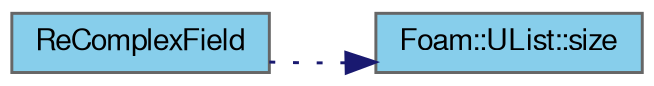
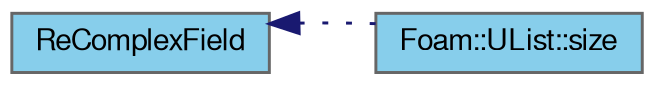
edge "ReComplexField" -> "Foam::UList::size": reversed
